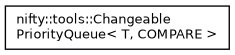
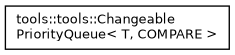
node "nifty::tools::Changeable PriorityQueue< T, COMPARE >": label "nifty::tools::Changeable PriorityQueue< T, COMPARE >" -> "tools::tools::Changeable PriorityQueue< T, COMPARE >"
